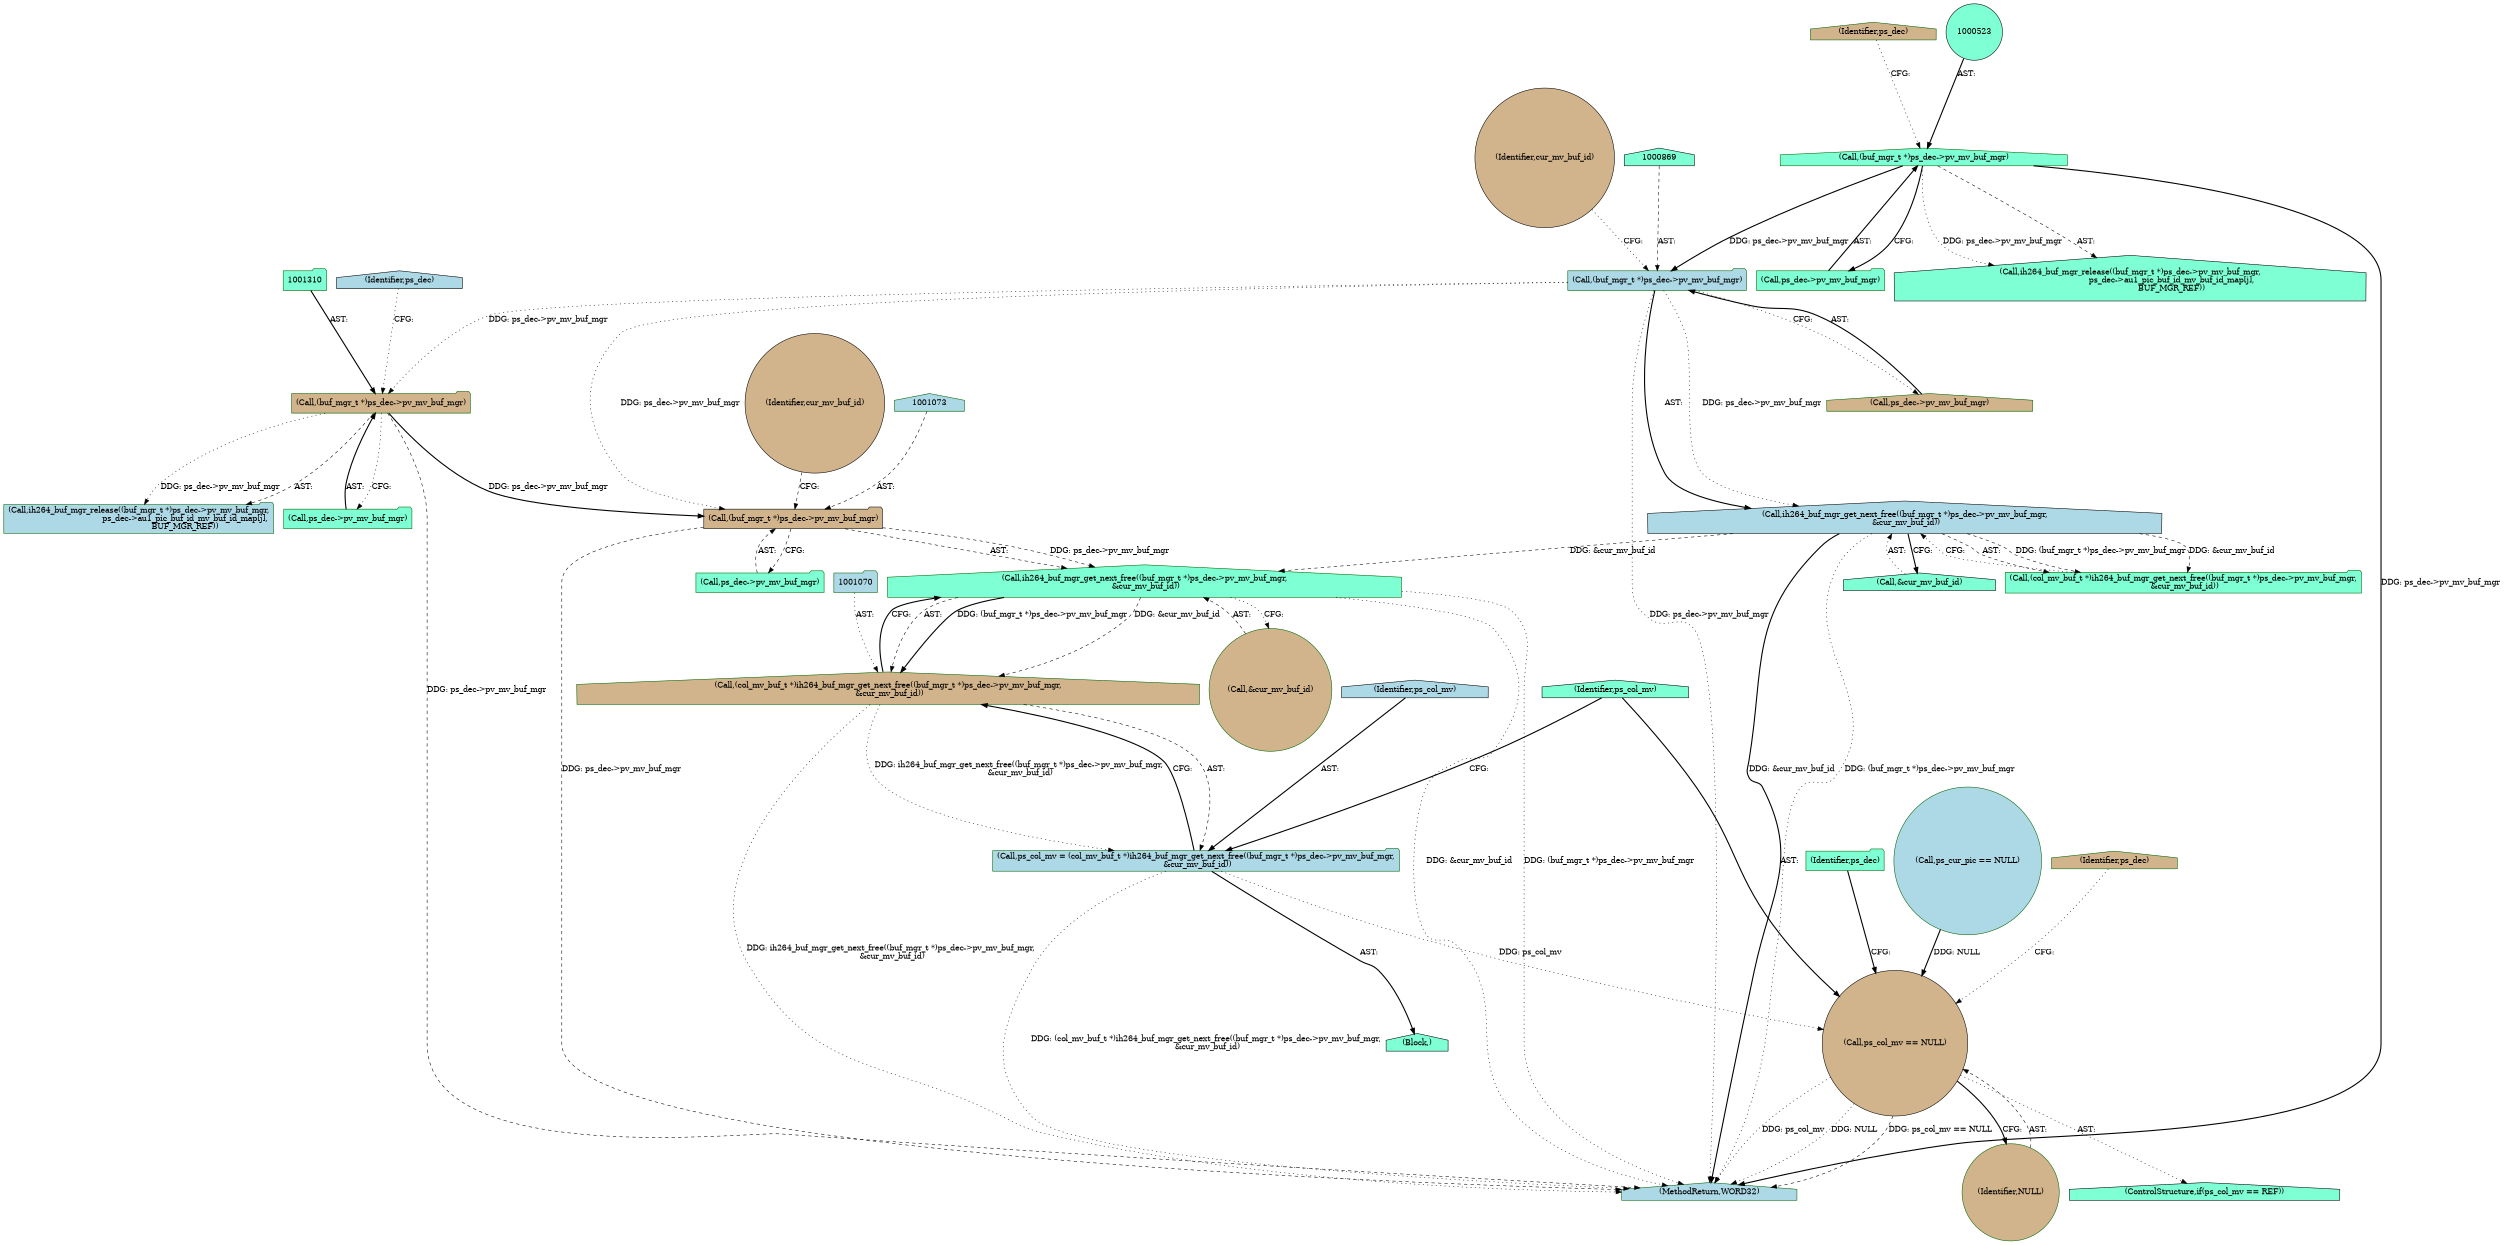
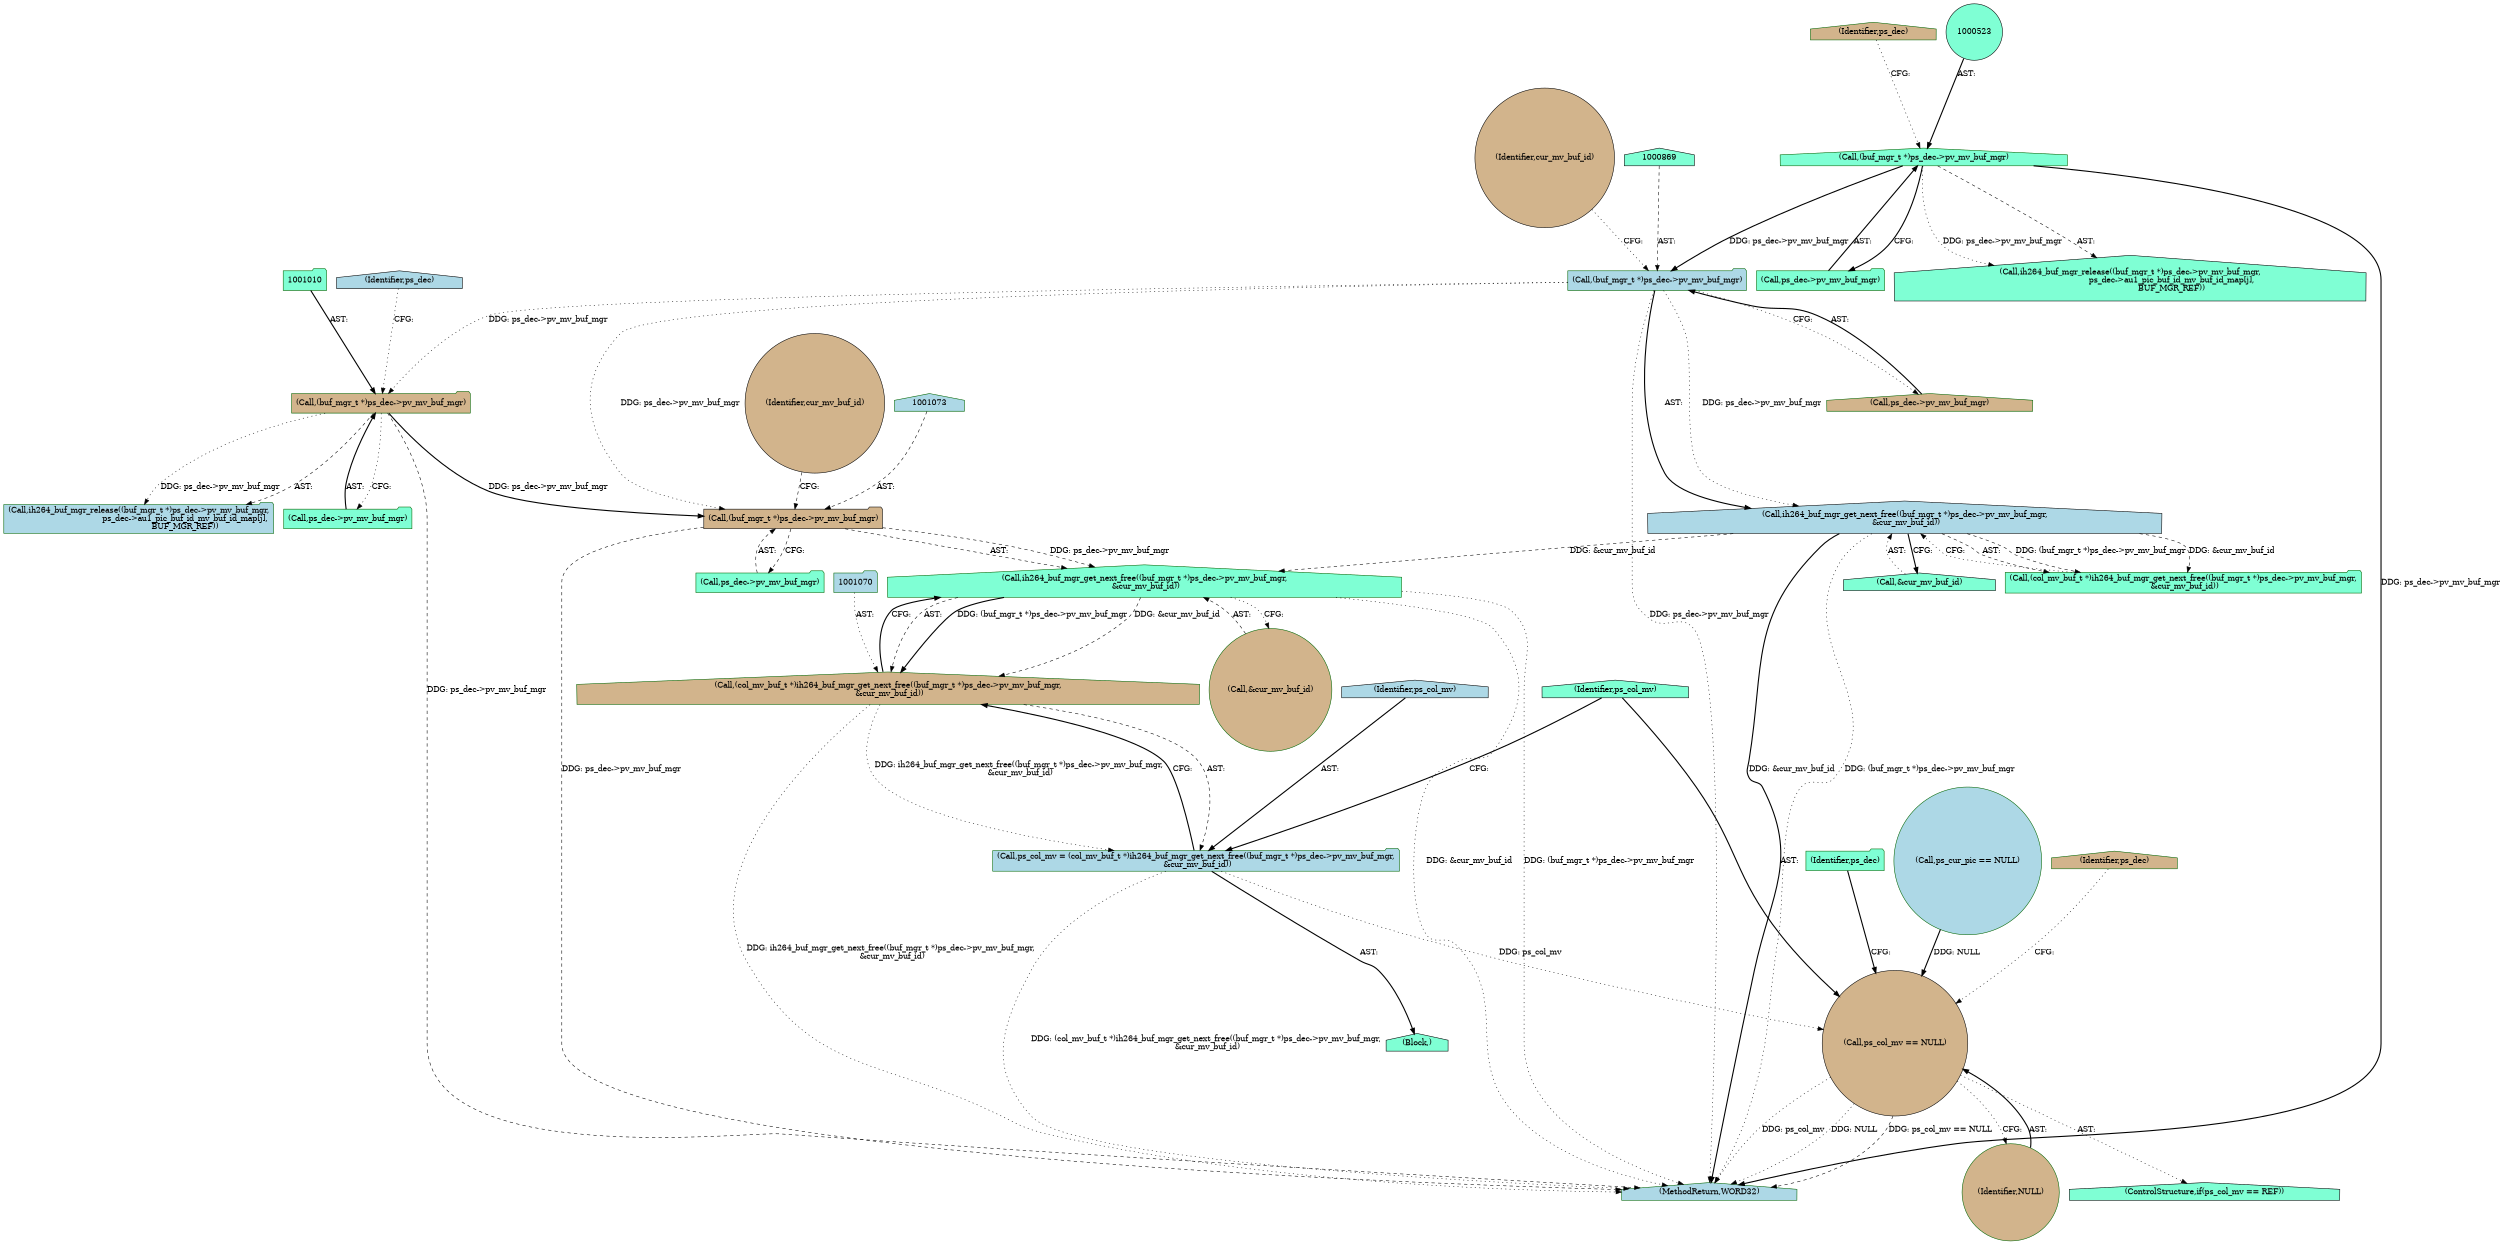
node "1001310": label "1001310" -> "1001010"
edge "(Identifier,NULL)" -> "(Call,ps_col_mv == NULL)": style dashed -> bold
edge "(Call,ps_col_mv == NULL)" -> "(Identifier,NULL)": style bold -> dotted
